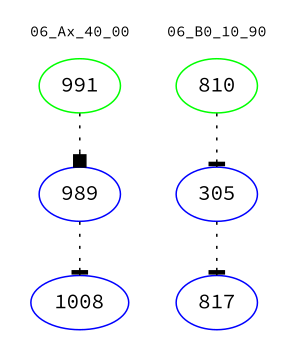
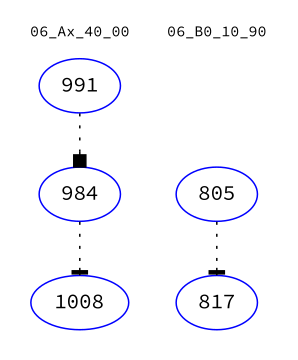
node "991": color green -> blue
node "810": removed
node "989": label "989" -> "984"
node "305": label "305" -> "805"
